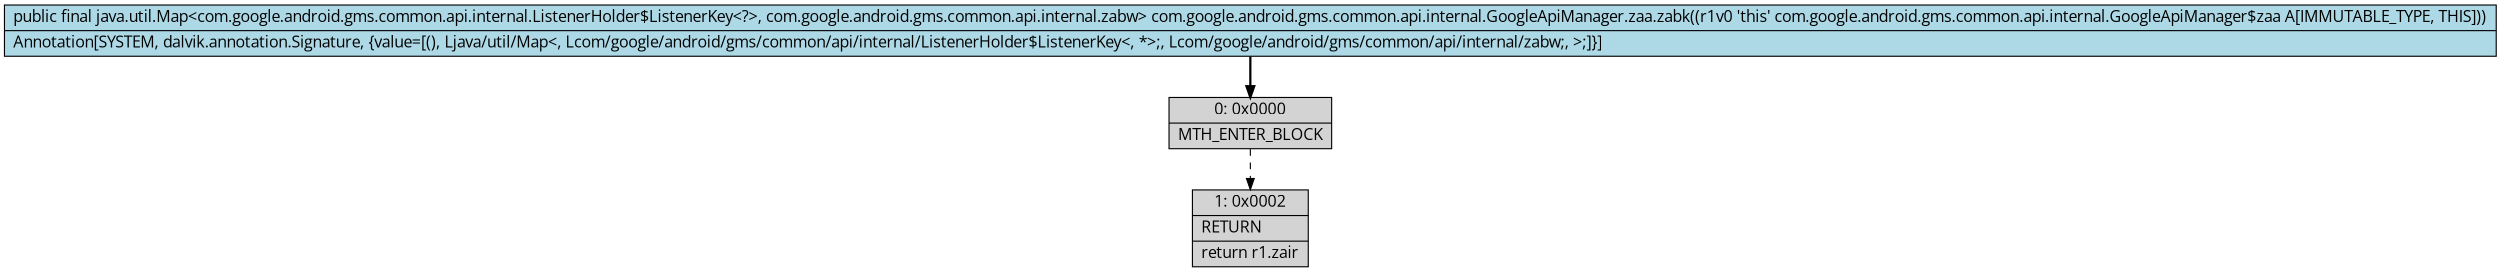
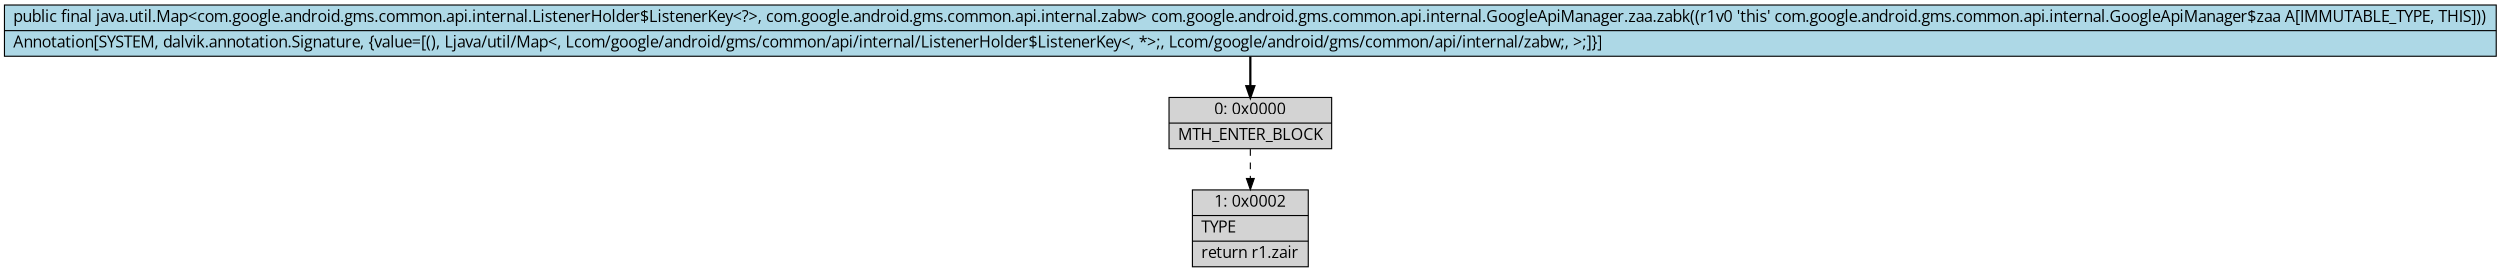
node "1: 0x0002": text "RETURN" -> "TYPE"
